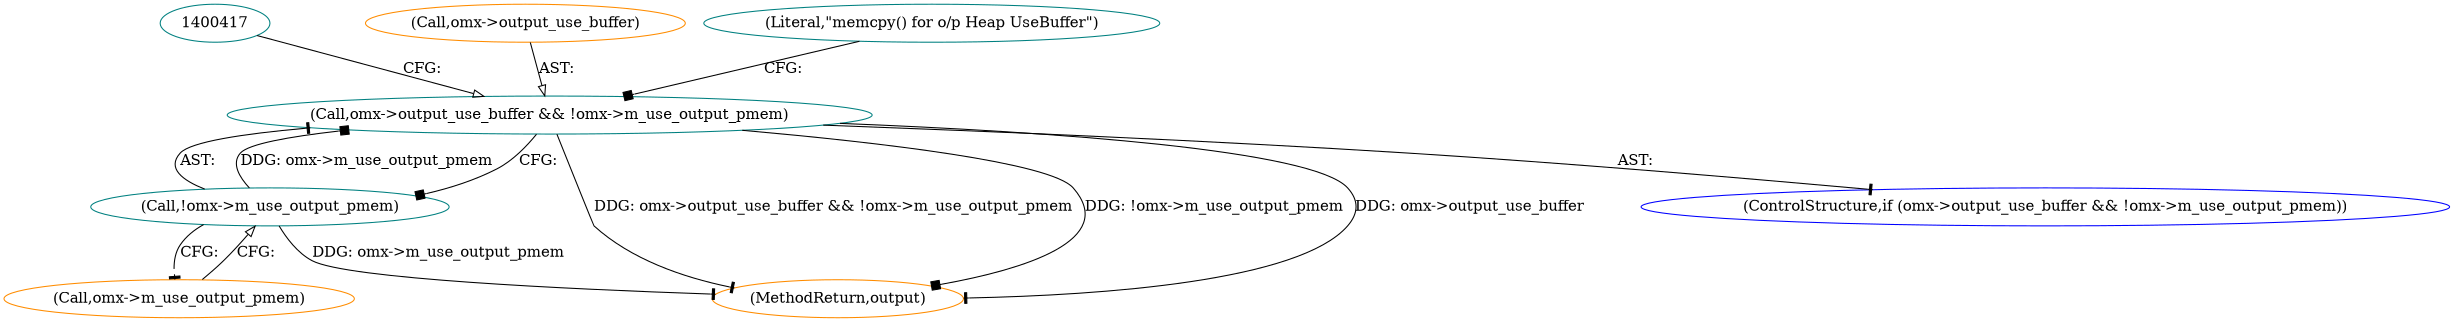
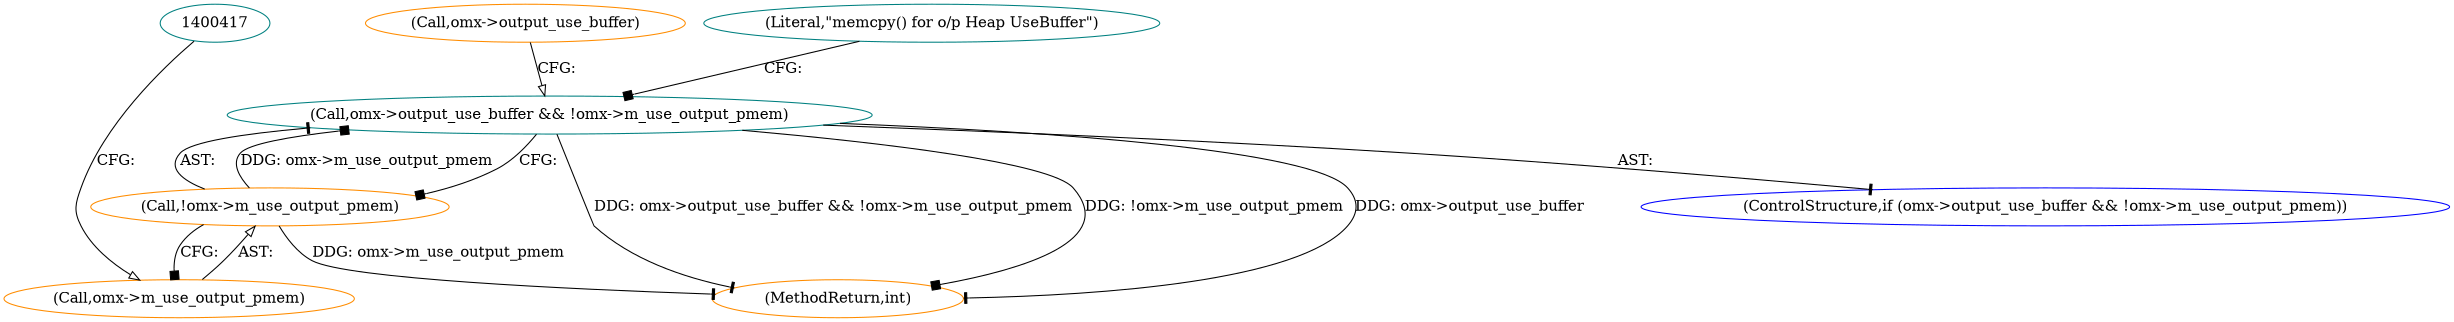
edge "1400417" -> "(Call,omx->output_use_buffer && !omx->m_use_output_pmem)": now "1400417" -> "(Call,omx->m_use_output_pmem)"
edge "(Call,omx->output_use_buffer)" -> "(Call,omx->output_use_buffer && !omx->m_use_output_pmem)": label "AST: " -> "CFG: "
node "(Call,!omx->m_use_output_pmem)": color teal -> darkorange
edge "(Call,!omx->m_use_output_pmem)" -> "(Call,omx->m_use_output_pmem)": arrowhead tee -> box
edge "(Call,omx->m_use_output_pmem)" -> "(Call,!omx->m_use_output_pmem)": label "CFG: " -> "AST: "
node "(MethodReturn,output)": label "(MethodReturn,output)" -> "(MethodReturn,int)"
